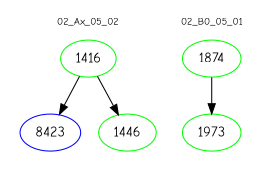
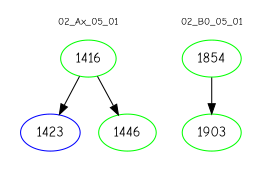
cluster "02_Ax_05_02": label "02_Ax_05_02" -> "02_Ax_05_01"
node "1874": label "1874" -> "1854"
node "8423": label "8423" -> "1423"
node "1973": label "1973" -> "1903"
